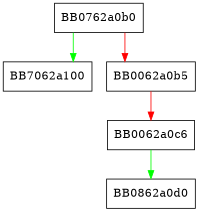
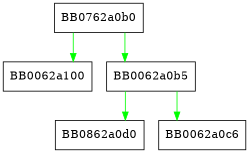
edge "BB0762a0b0" -> "BB0062a0b5": color red -> green
node "BB7062a100": label "BB7062a100" -> "BB0062a100"
edge "BB0062a0b5" -> "BB0062a0c6": color red -> green
edge "BB0062a0c6" -> "BB0862a0d0": now "BB0062a0b5" -> "BB0862a0d0"
